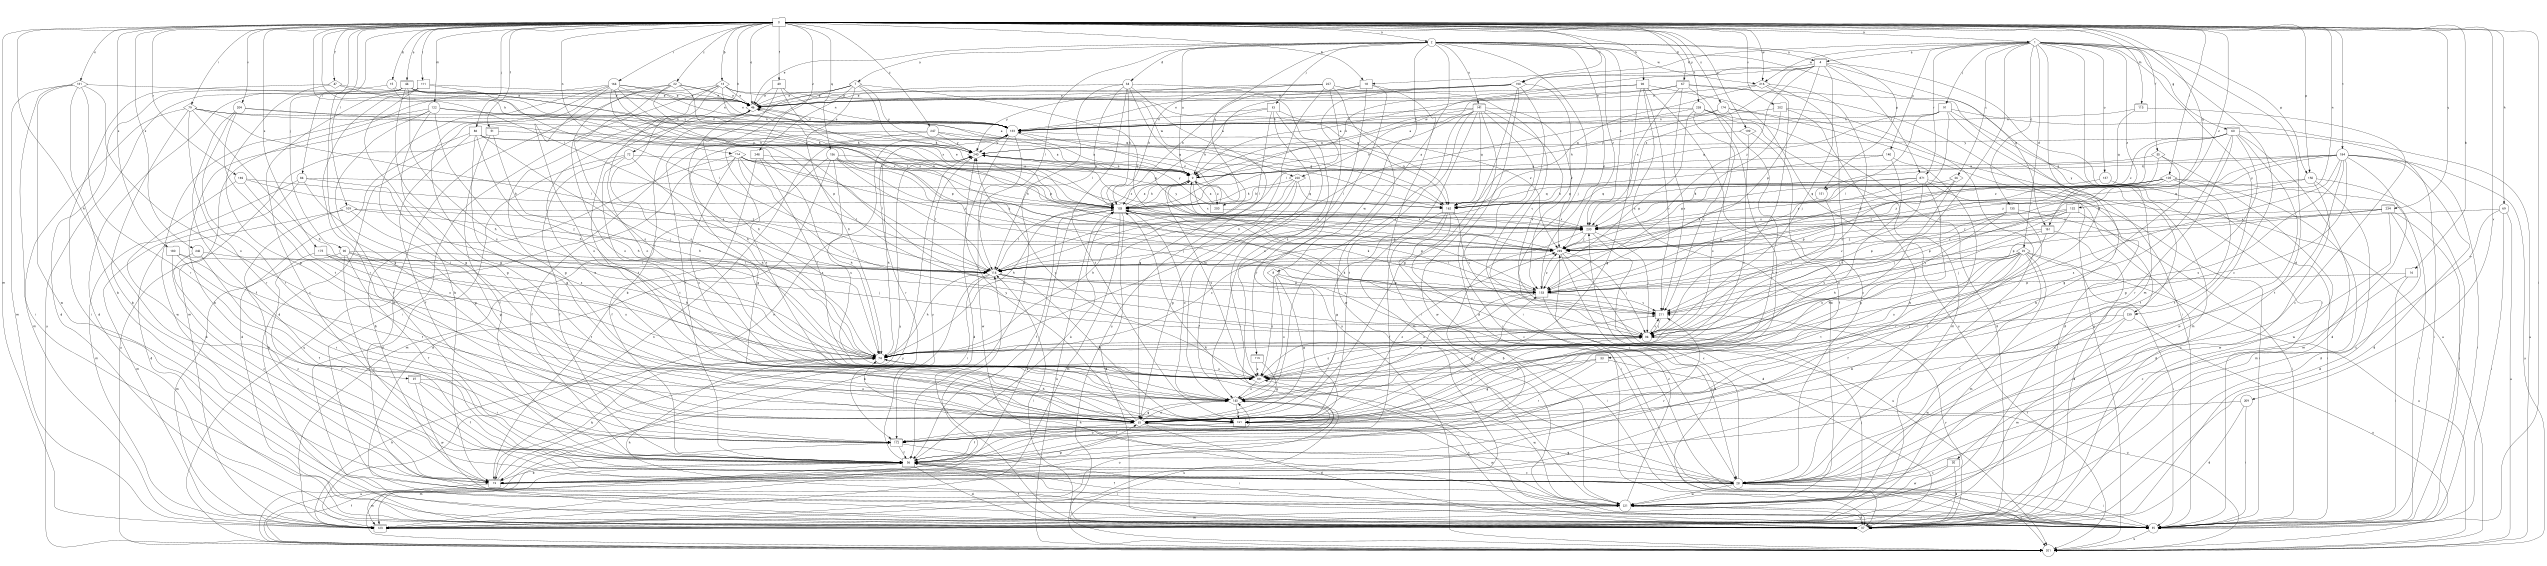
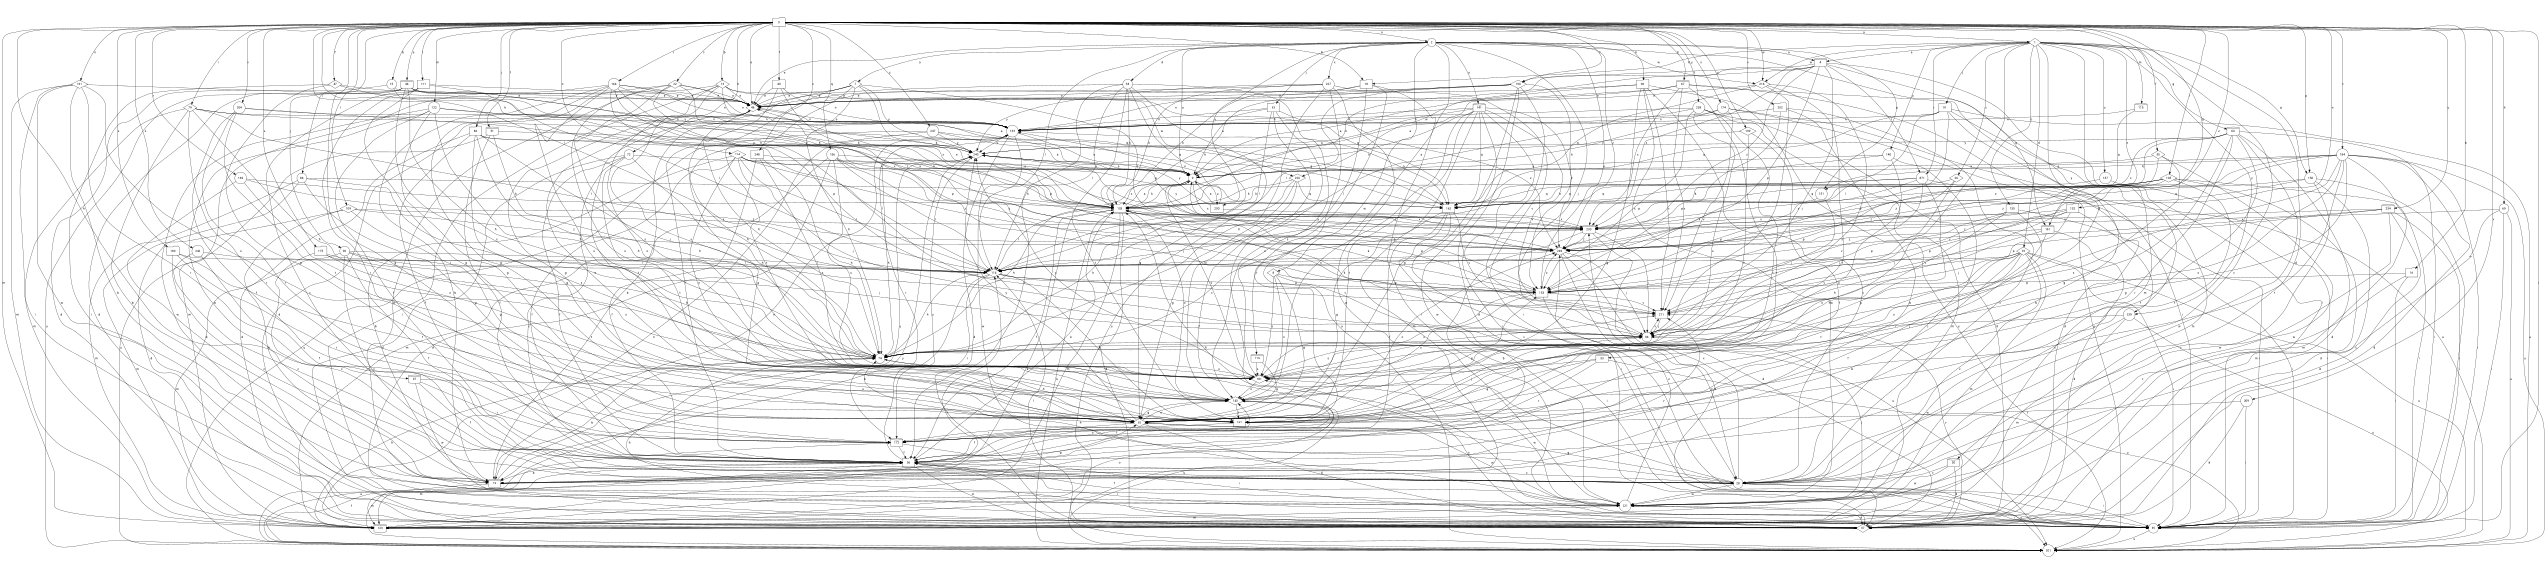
edge "2" -> "230": now "2" -> "227"
edge "115" -> "28": now "72" -> "28"
edge "871" -> "37": removed, label "d"
